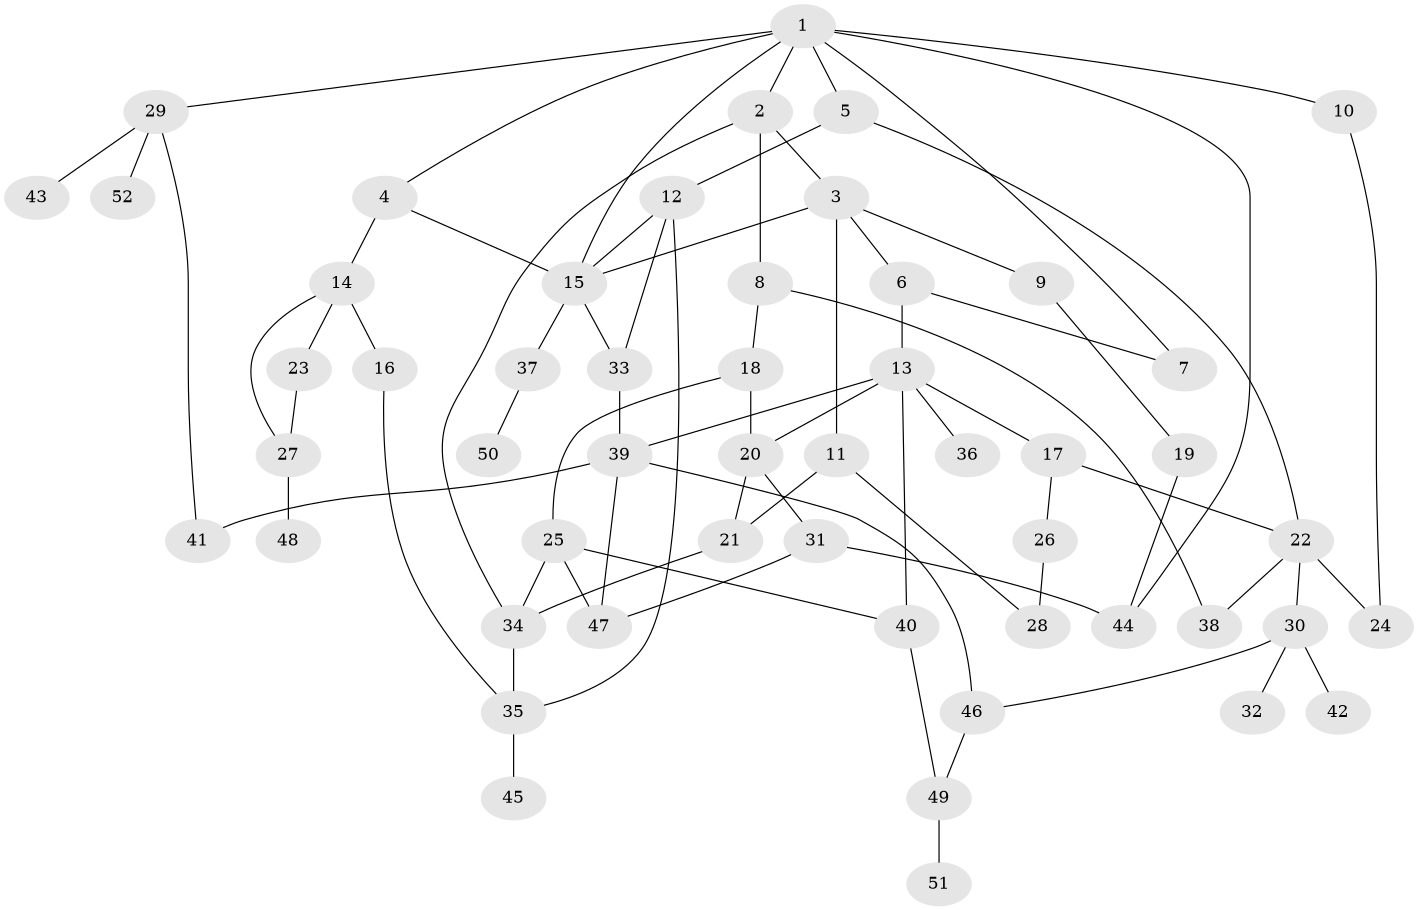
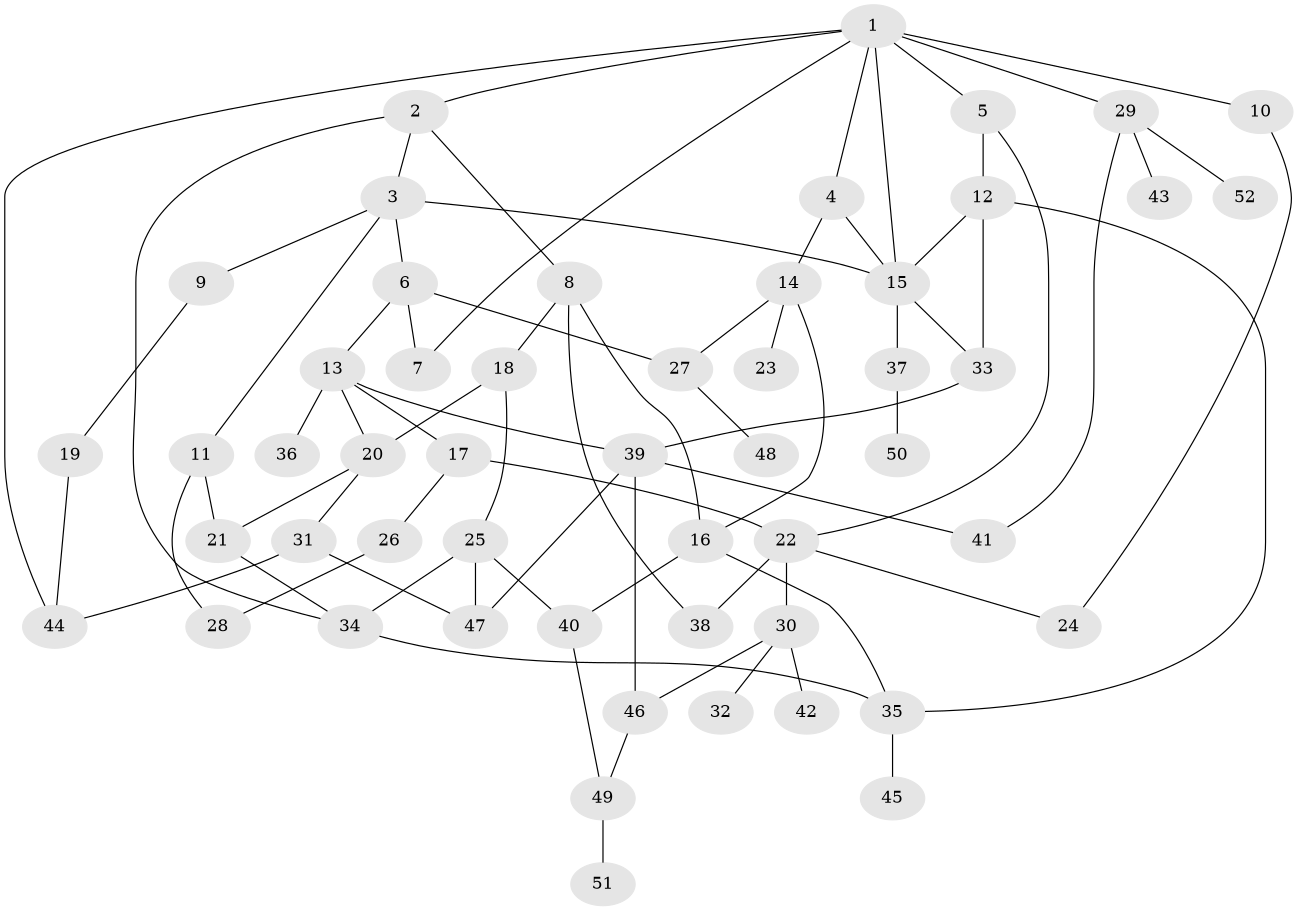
edge "8" -- "16": added
edge "23" -- "27": now "6" -- "27"
edge "13" -- "40": now "16" -- "40"
